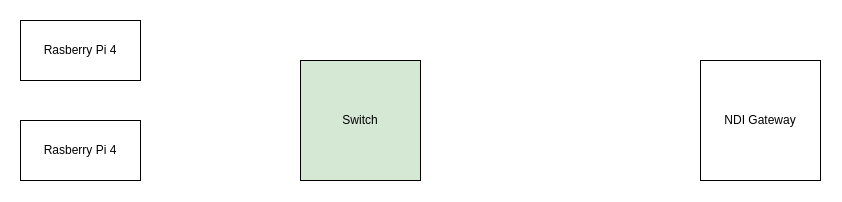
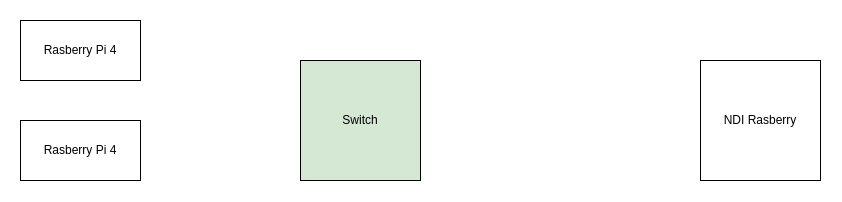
node "NDI Gateway": label "NDI Gateway" -> "NDI Rasberry"
